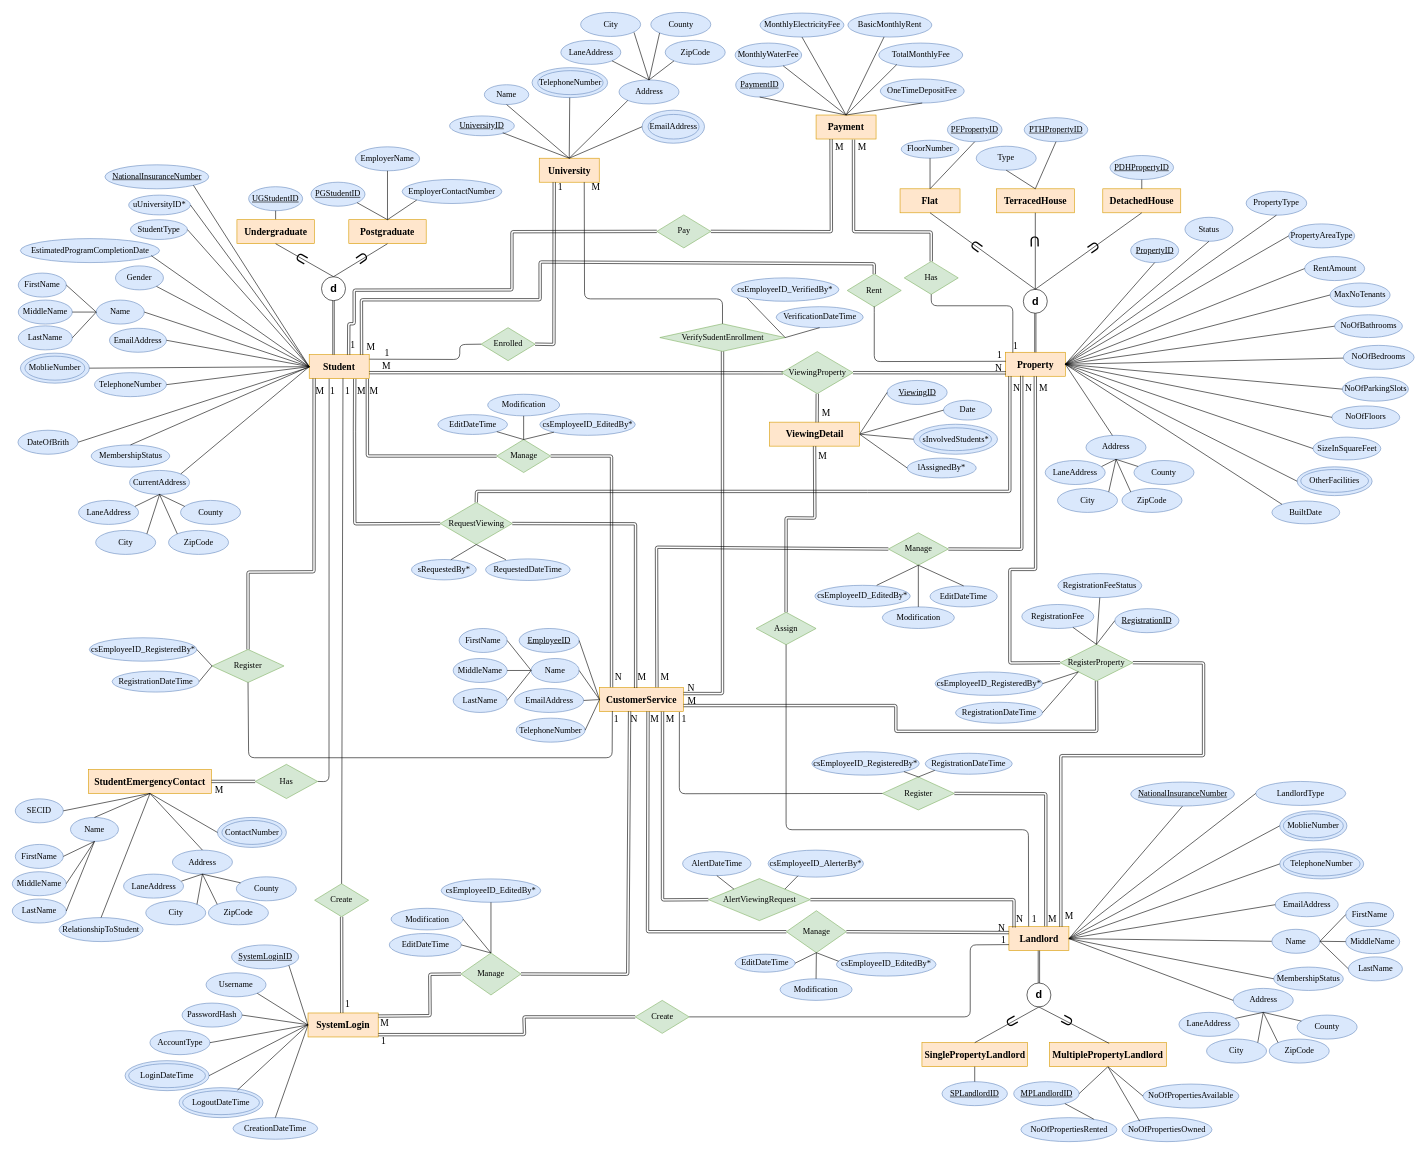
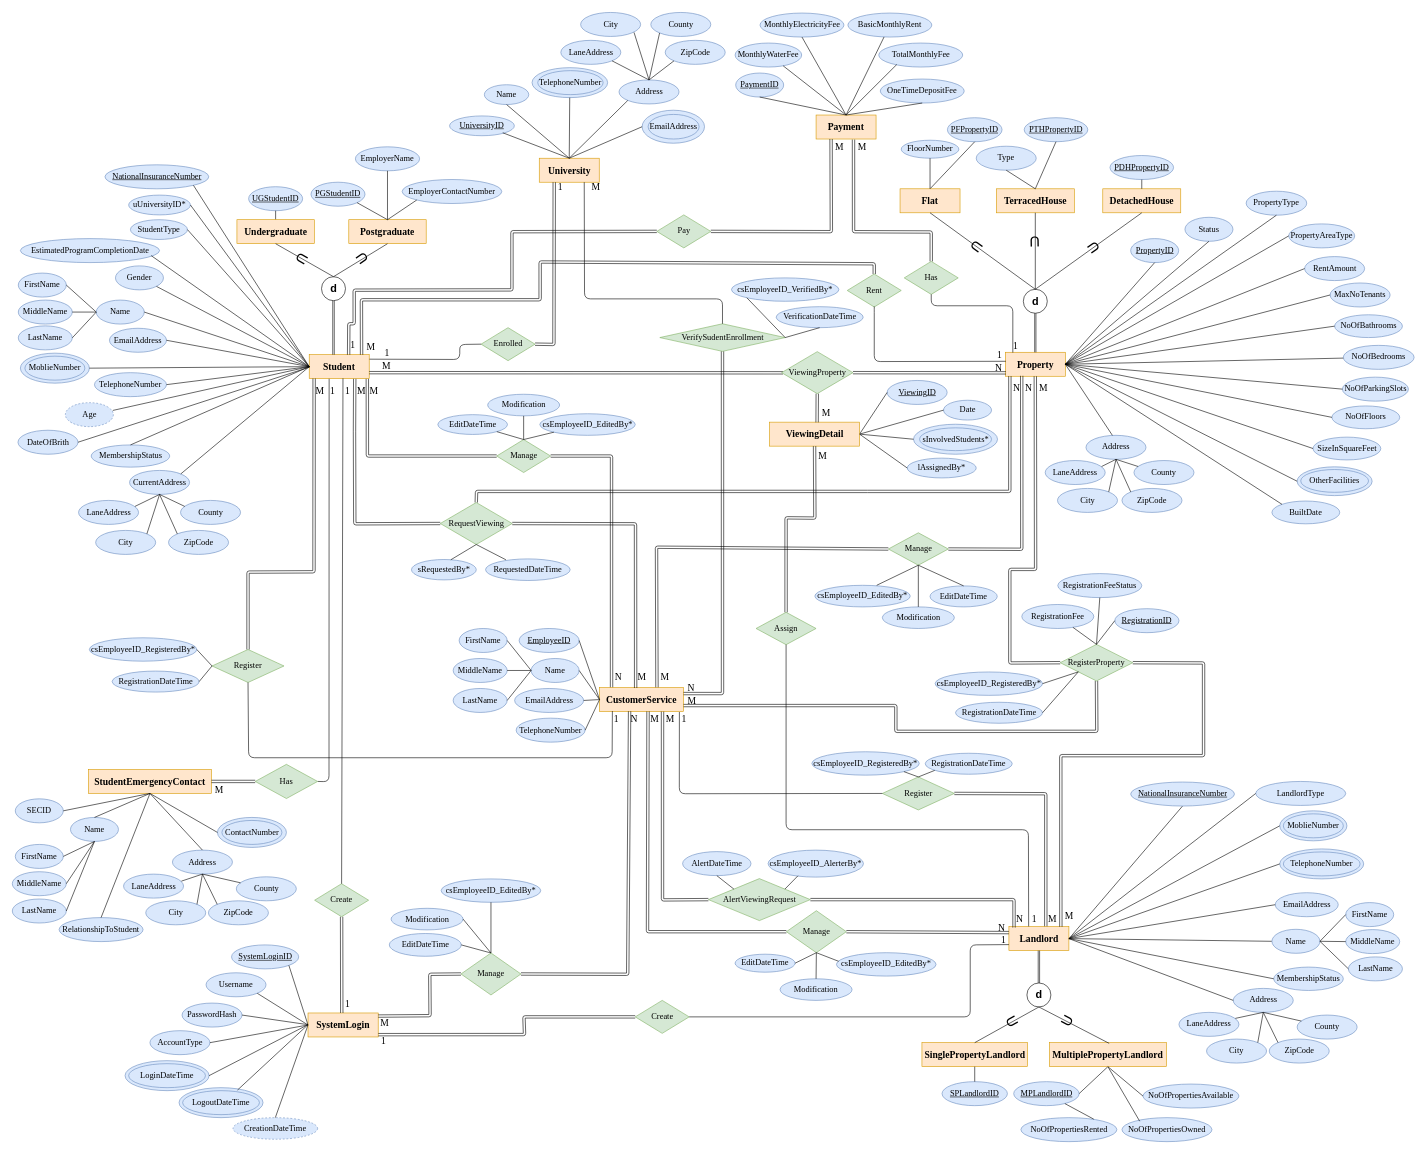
edge "Student" -- "Age": added
node "Age": added
node "CreationDateTime": style solid -> dashed
